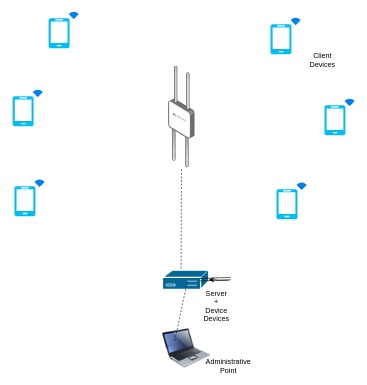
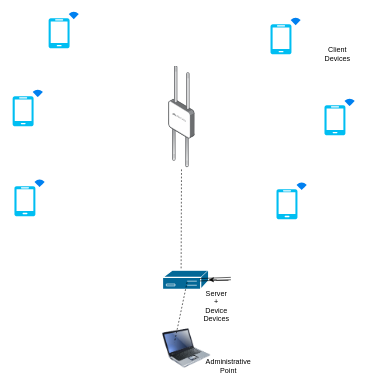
node "Client Devices": moved (323, 60) -> (338, 54)
